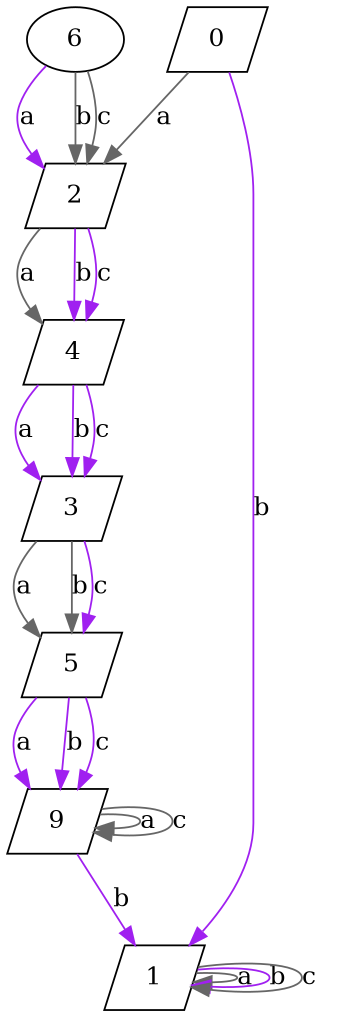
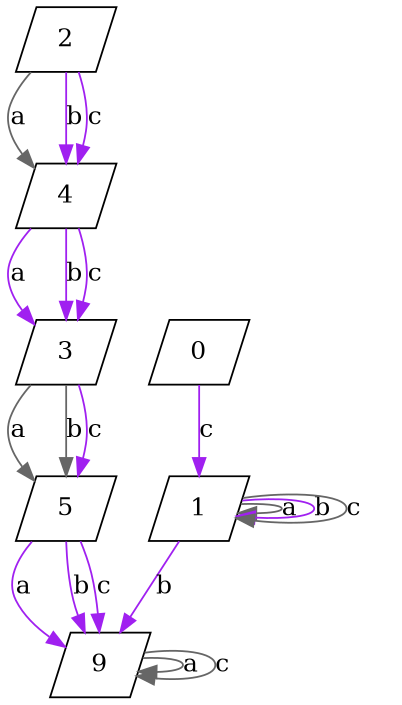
node "6": removed
edge "0" -> "2": removed, label "a"
edge "0" -> "1": label "b" -> "c"
edge "9" -> "1": reversed
